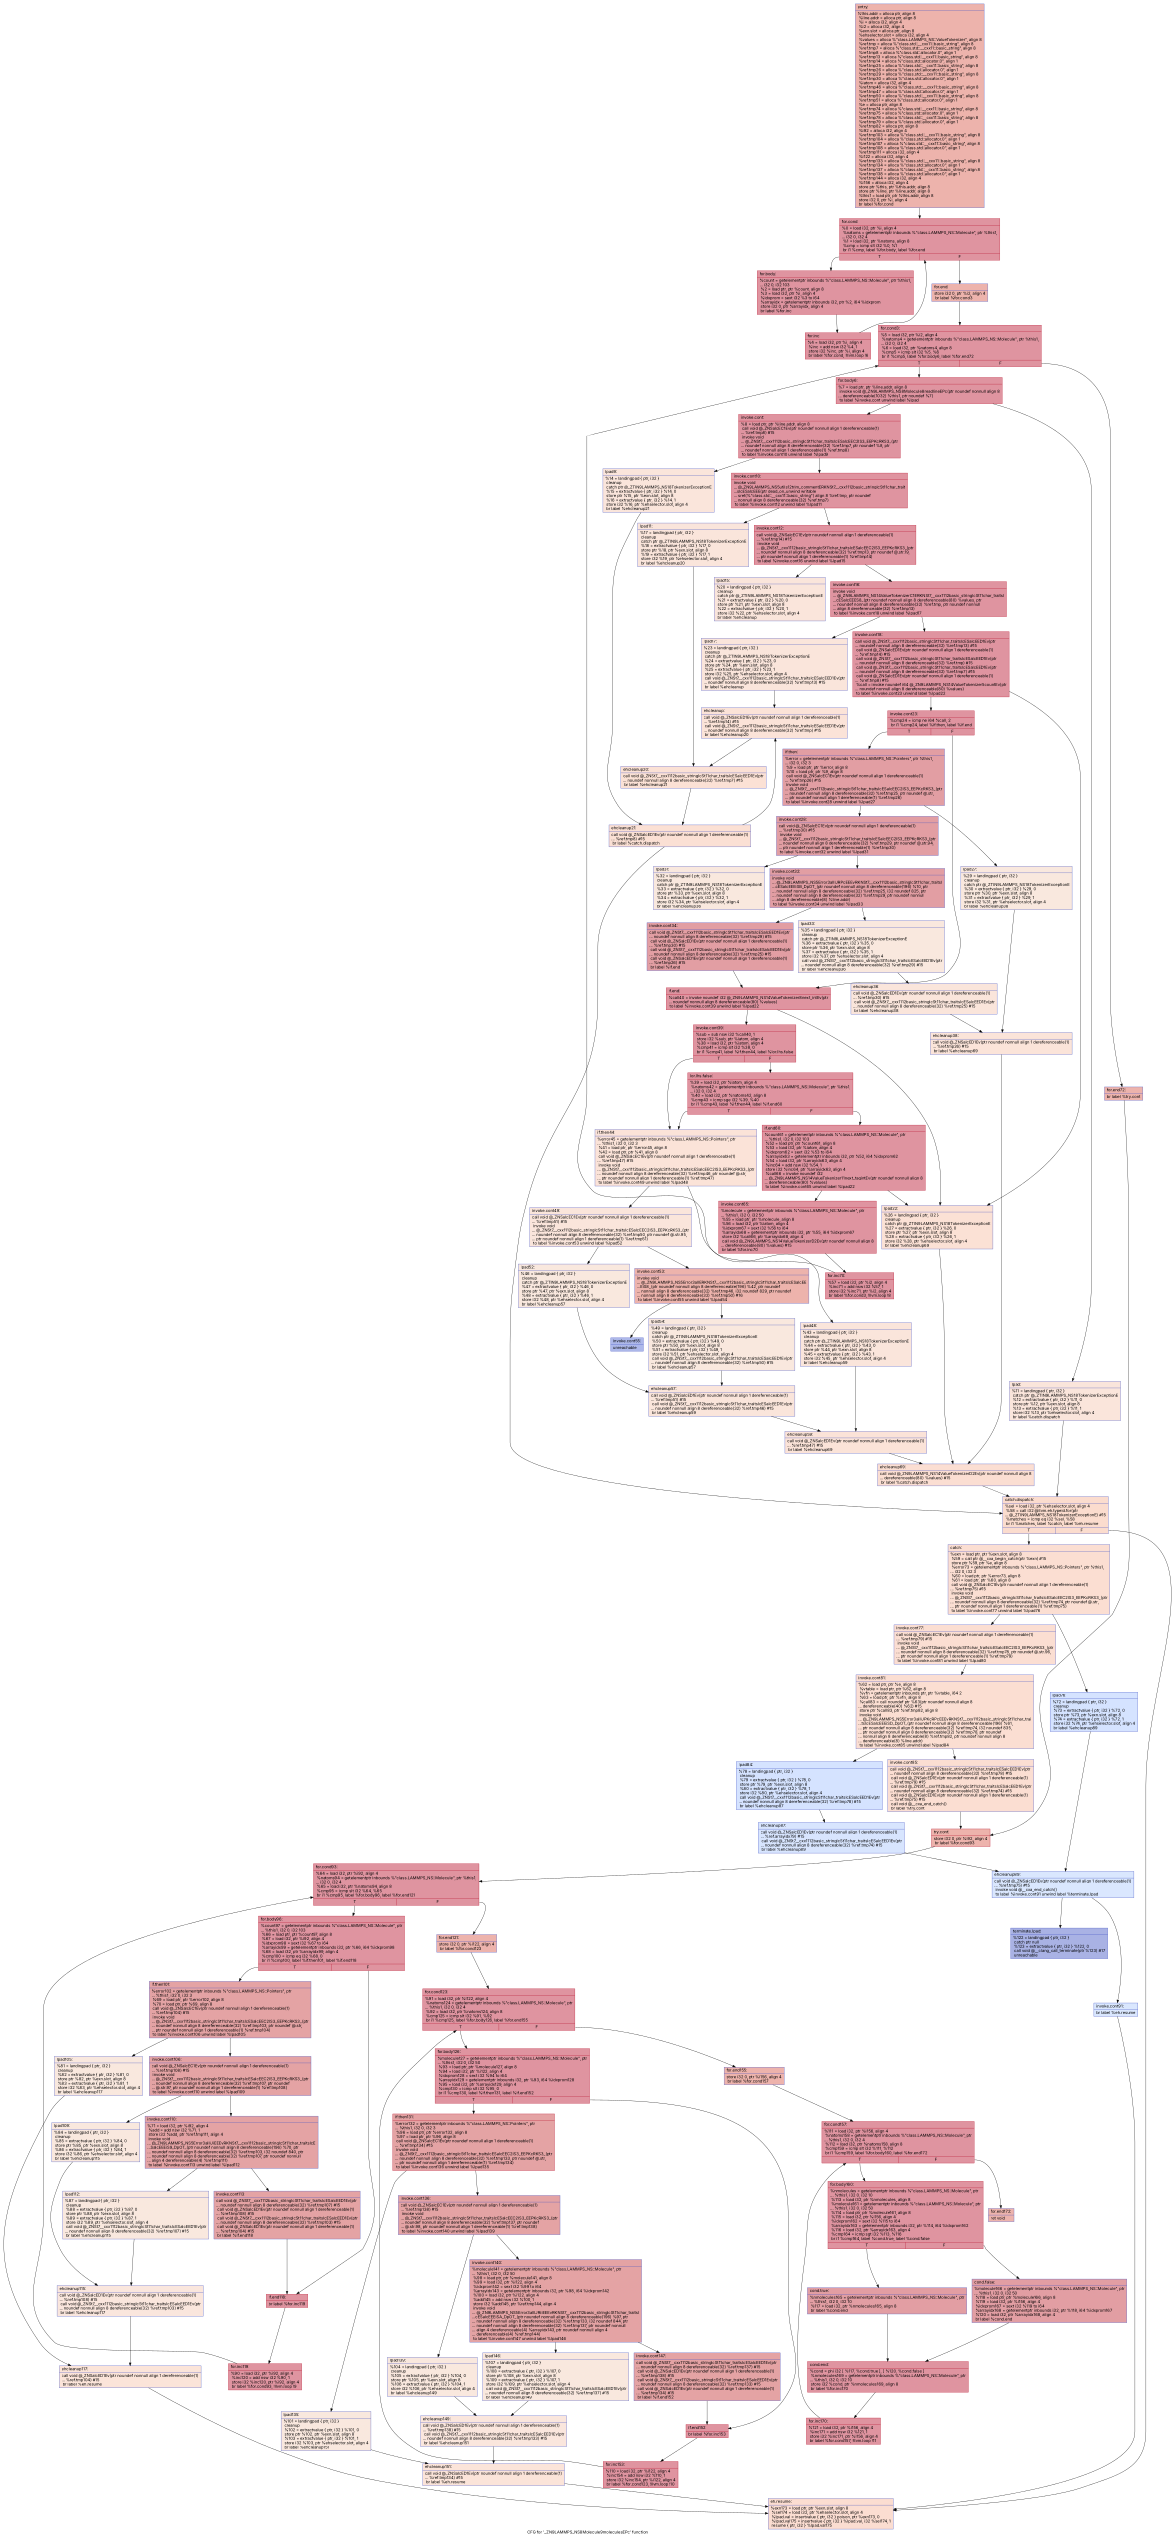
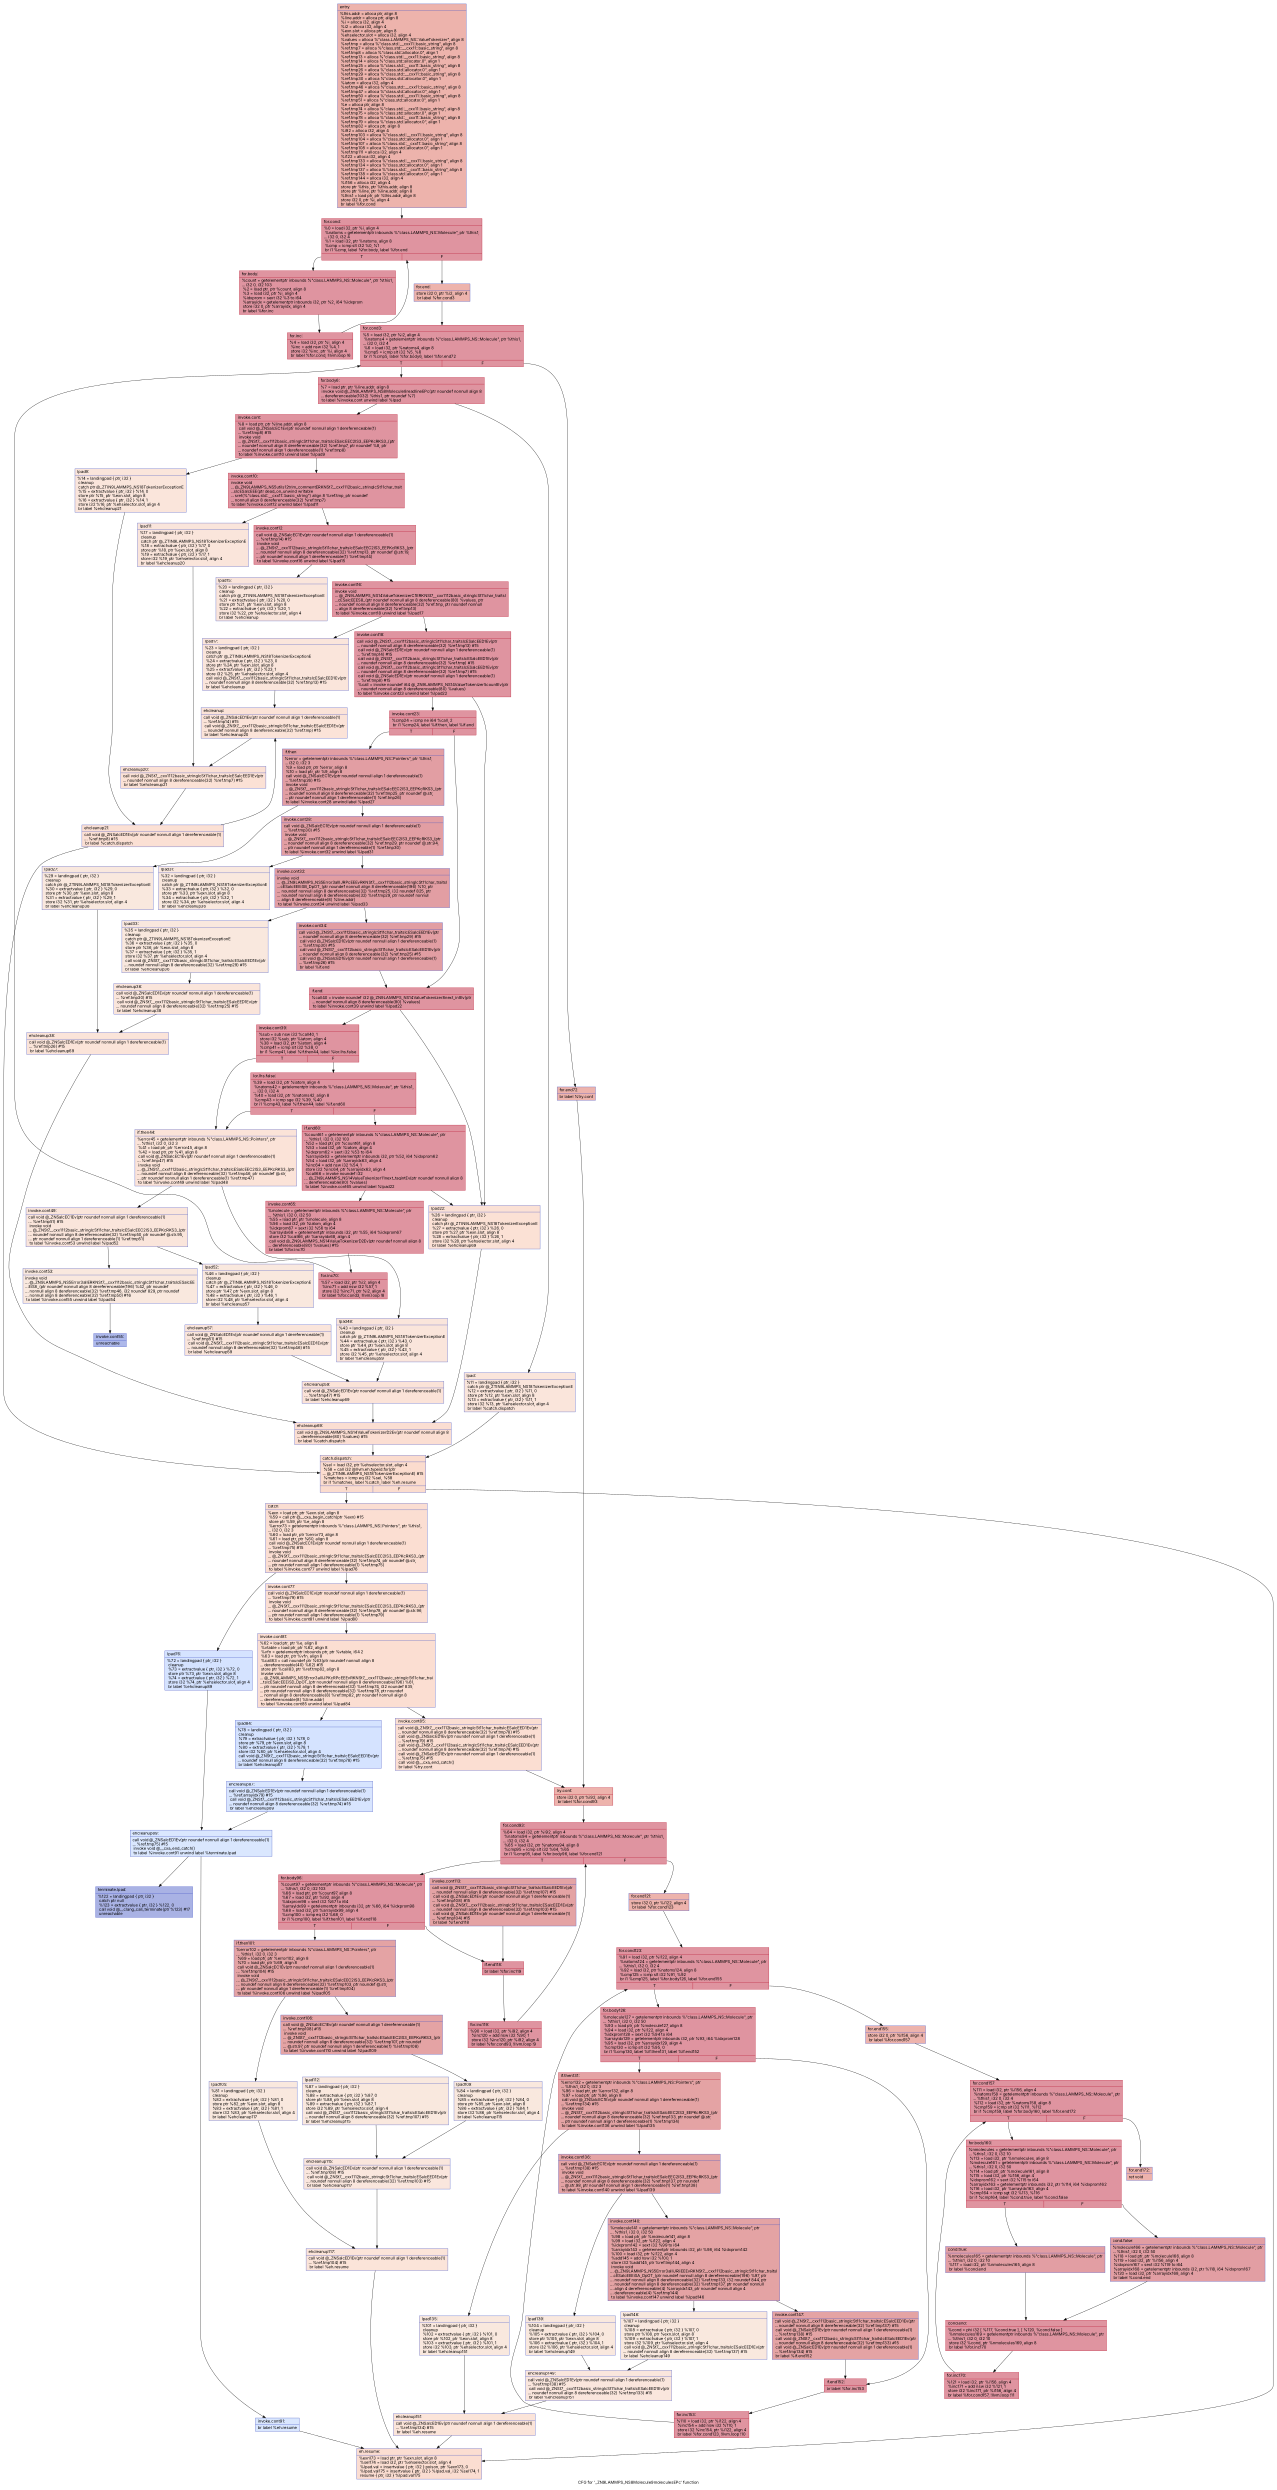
node "invoke.cont53:": fillcolor #d6524470 -> #f2cab570
node "lpad54:": removed
node "invoke.cont110:": removed
